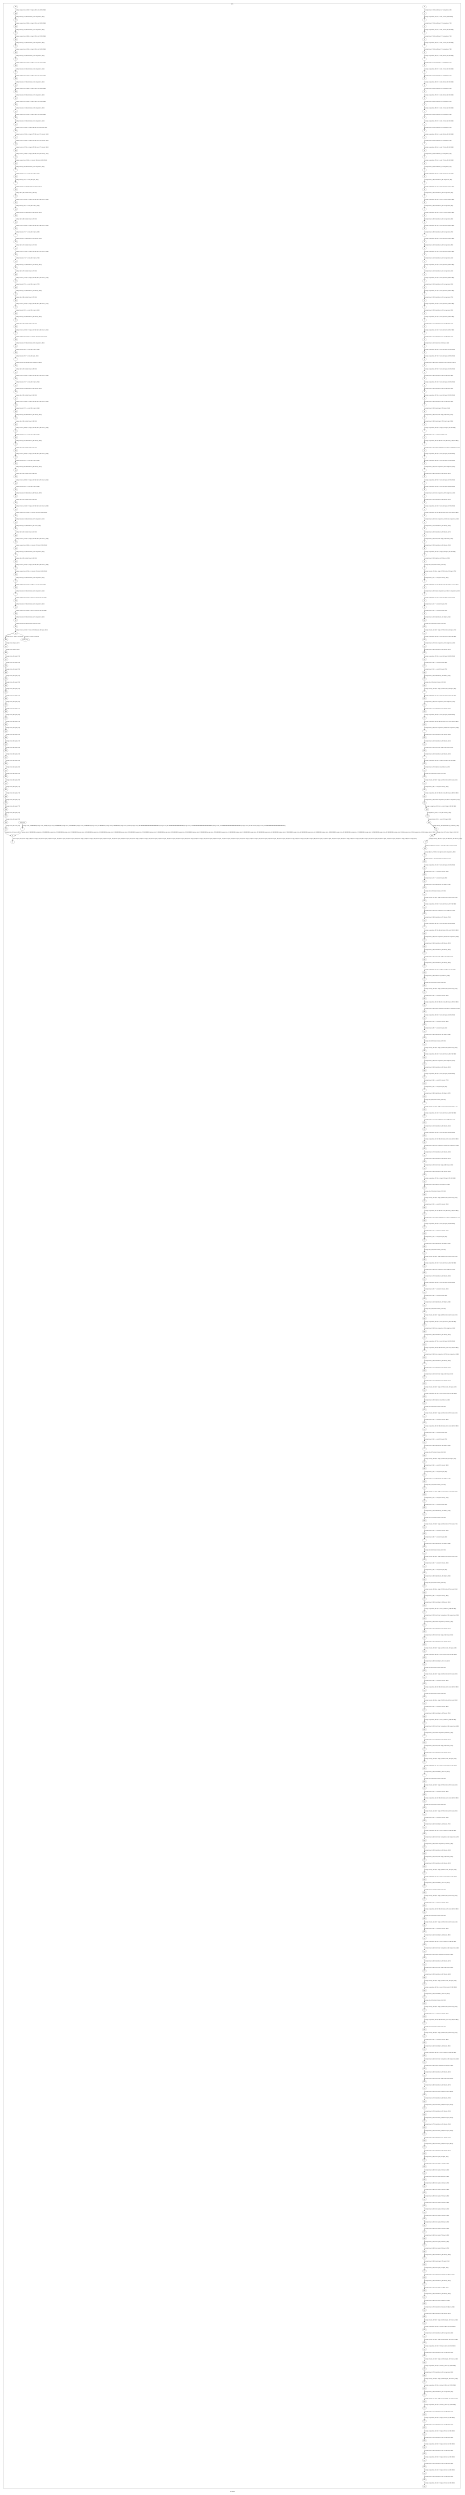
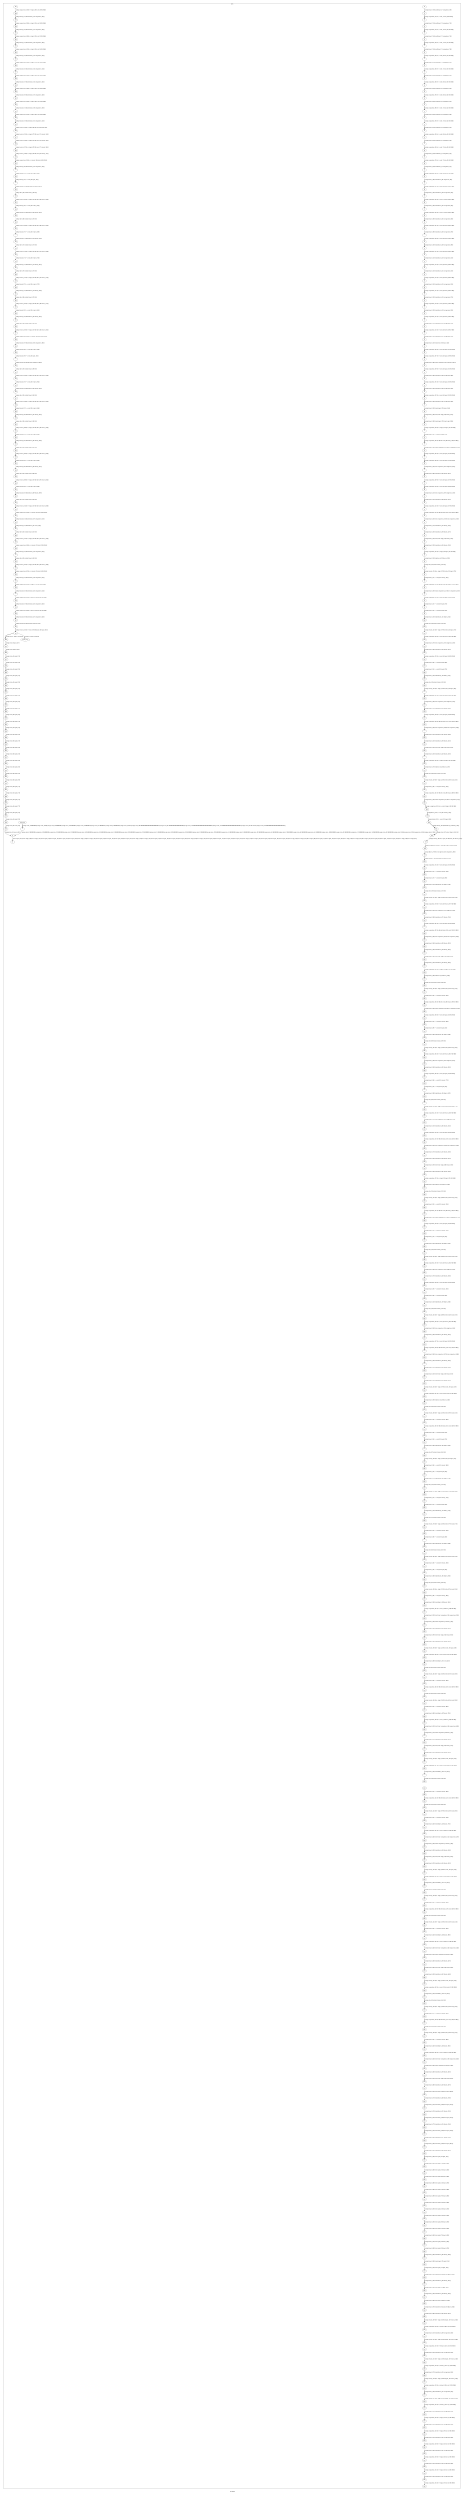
edge "l278" -> "l279": removed, label "[(assign ternary_420 (ite (= input_397 #b1) slice_419 ternary_402))]"
